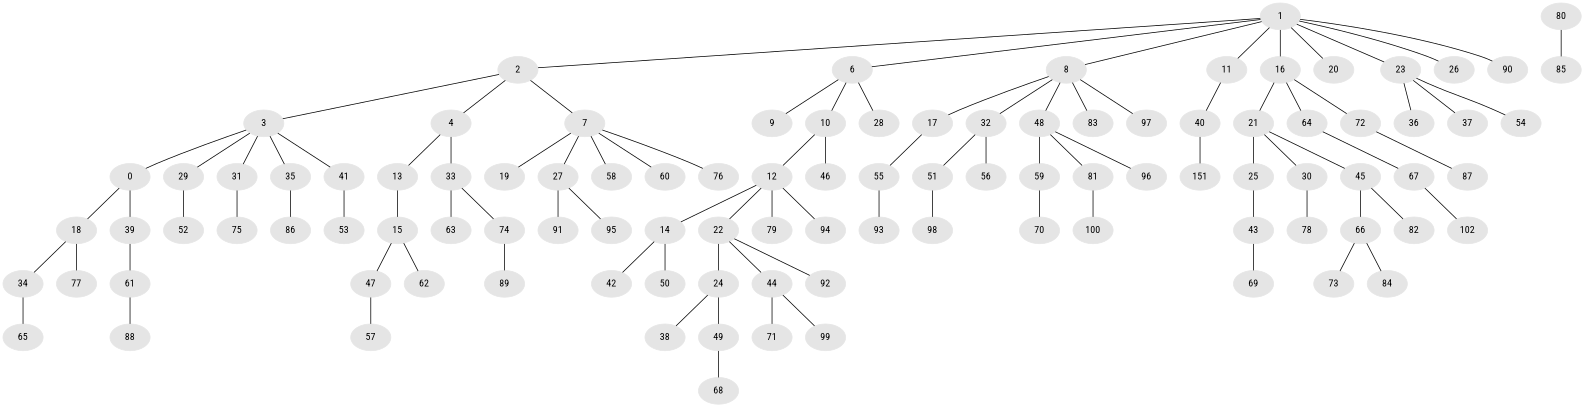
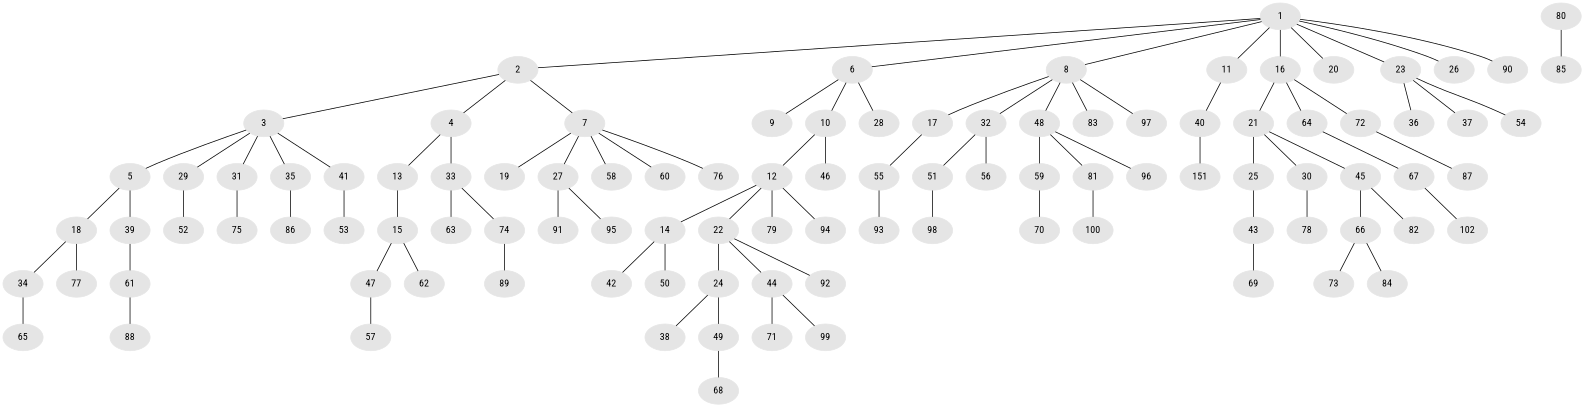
node "0": label "0" -> "5"
